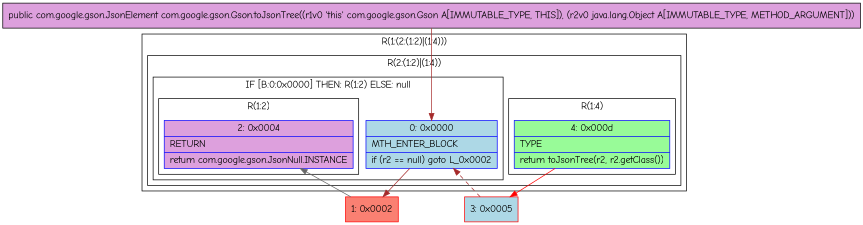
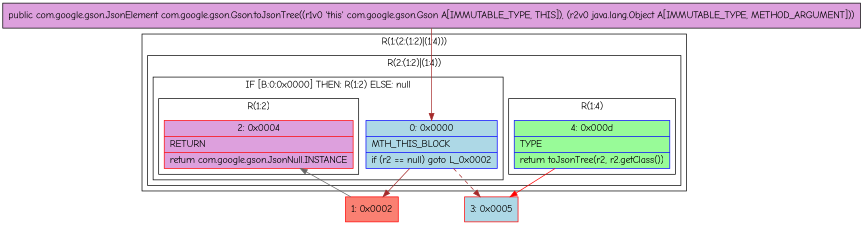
node "2: 0x0004": color blue -> red
node "0: 0x0000": text "MTH_ENTER_BLOCK" -> "MTH_THIS_BLOCK"
edge "3: 0x0005" -> "0: 0x0000": reversed
